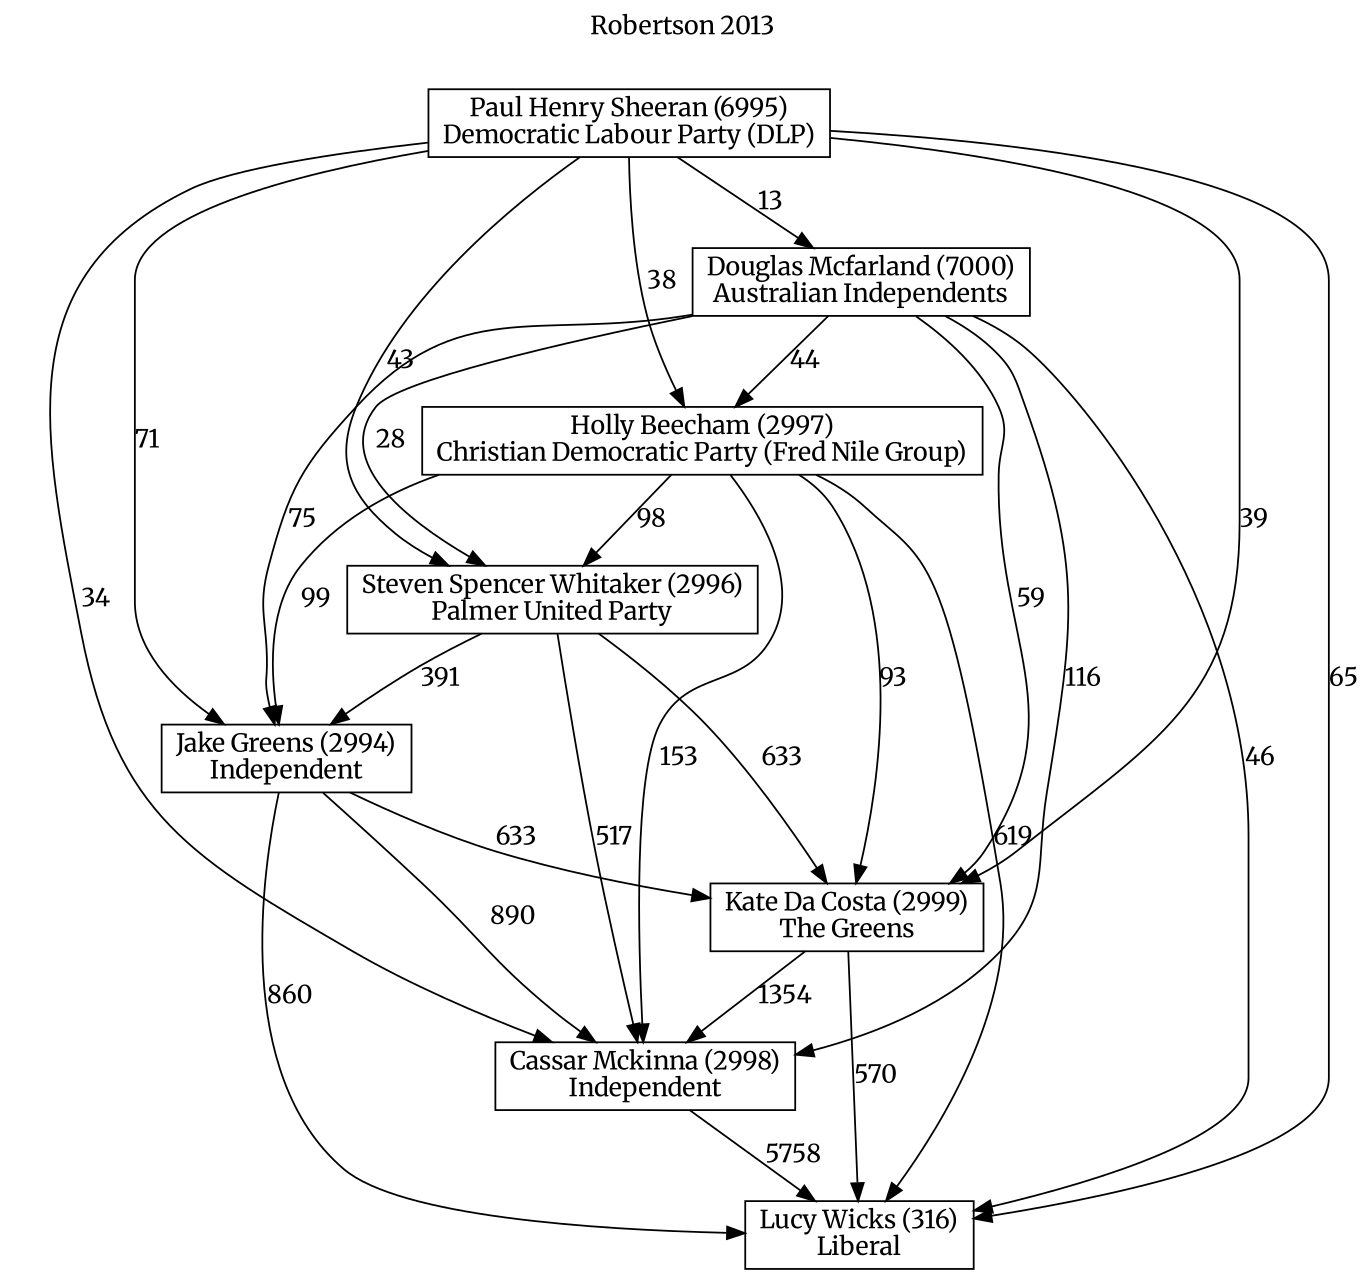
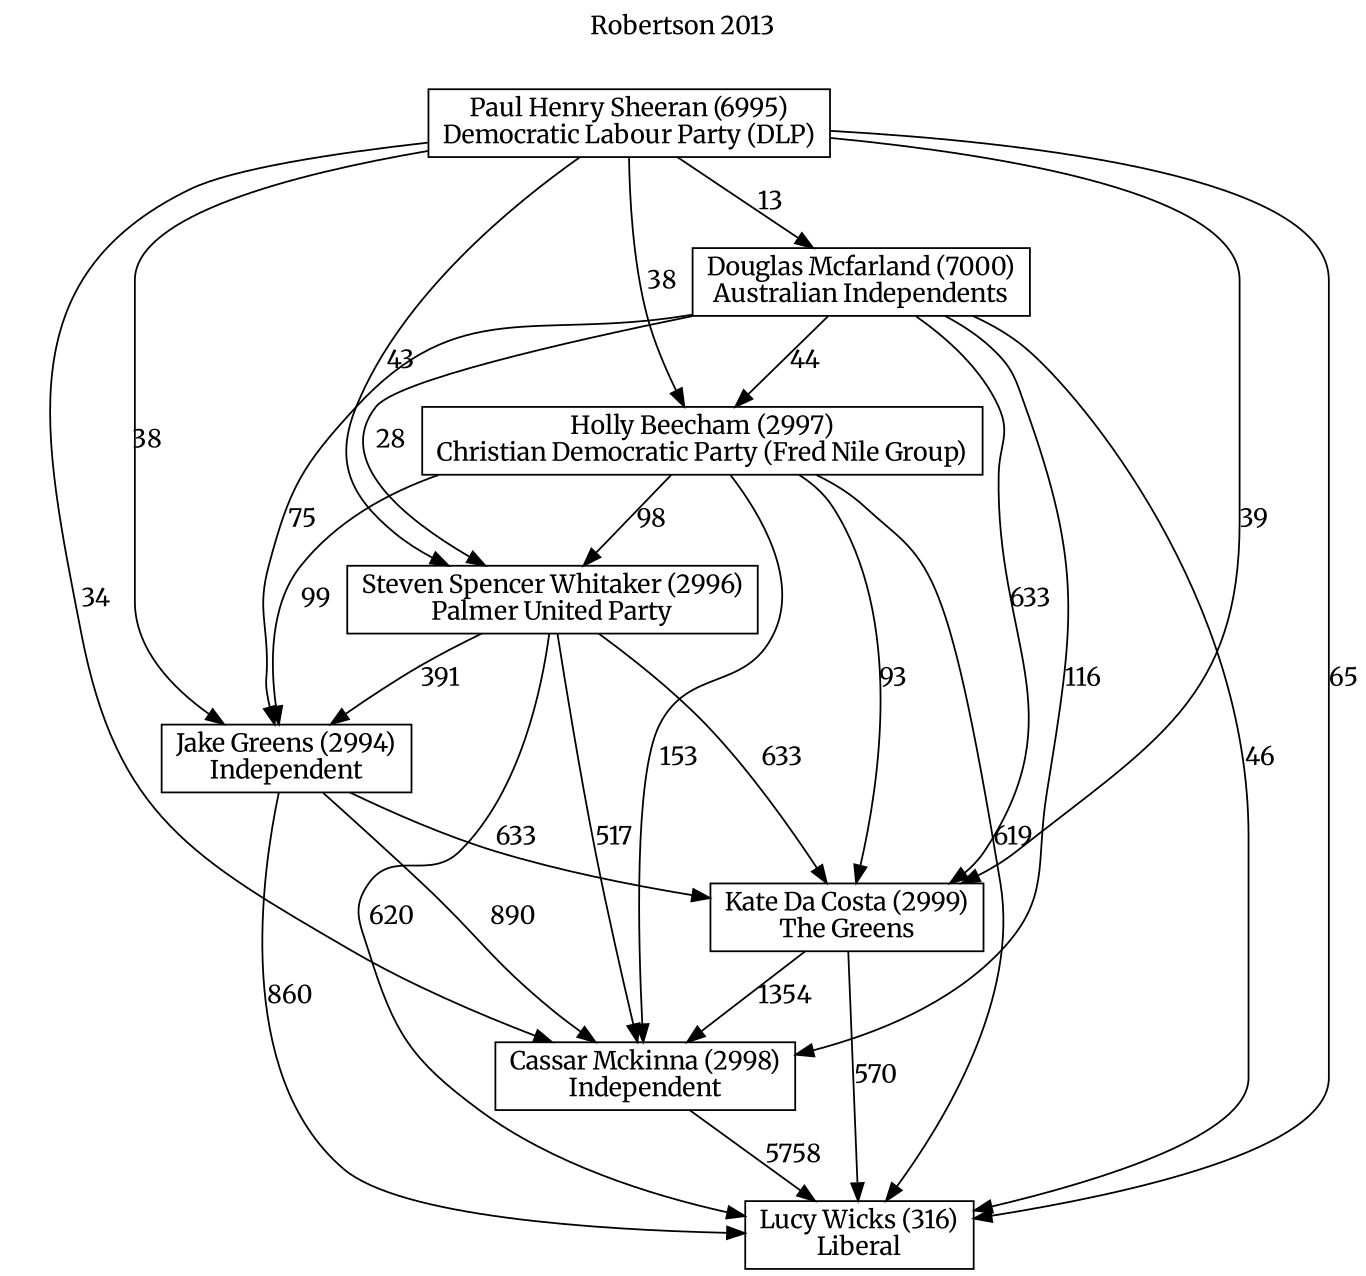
edge "Paul Henry Sheeran (6995) Democratic Labour Party (DLP)" -> "Jake Greens (2994) Independent": label "71" -> "38"
edge "Douglas Mcfarland (7000) Australian Independents" -> "Kate Da Costa (2999) The Greens": label "59" -> "633"
edge "Steven Spencer Whitaker (2996) Palmer United Party" -> "Lucy Wicks (316) Liberal": added, label "620"
